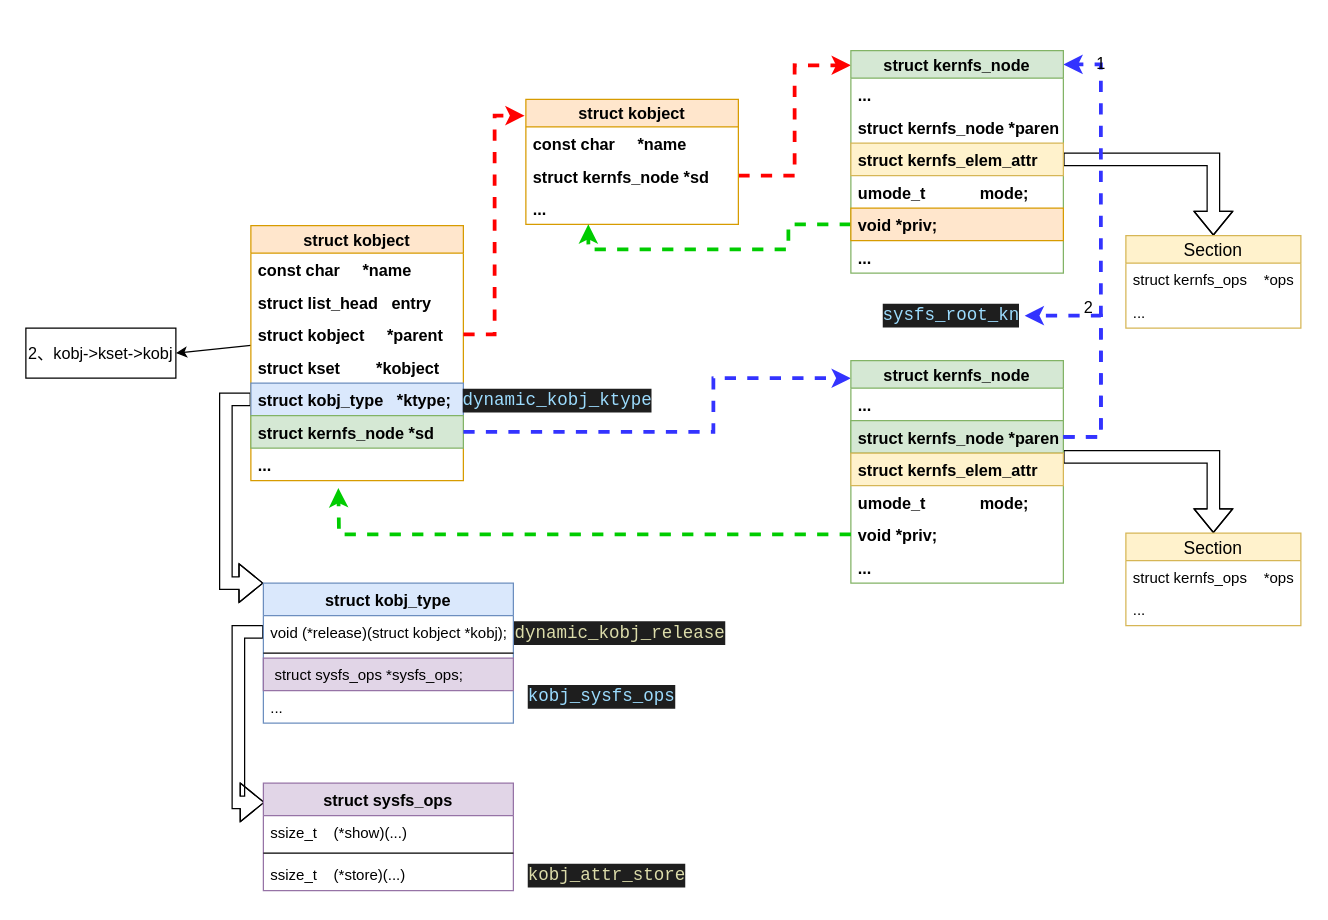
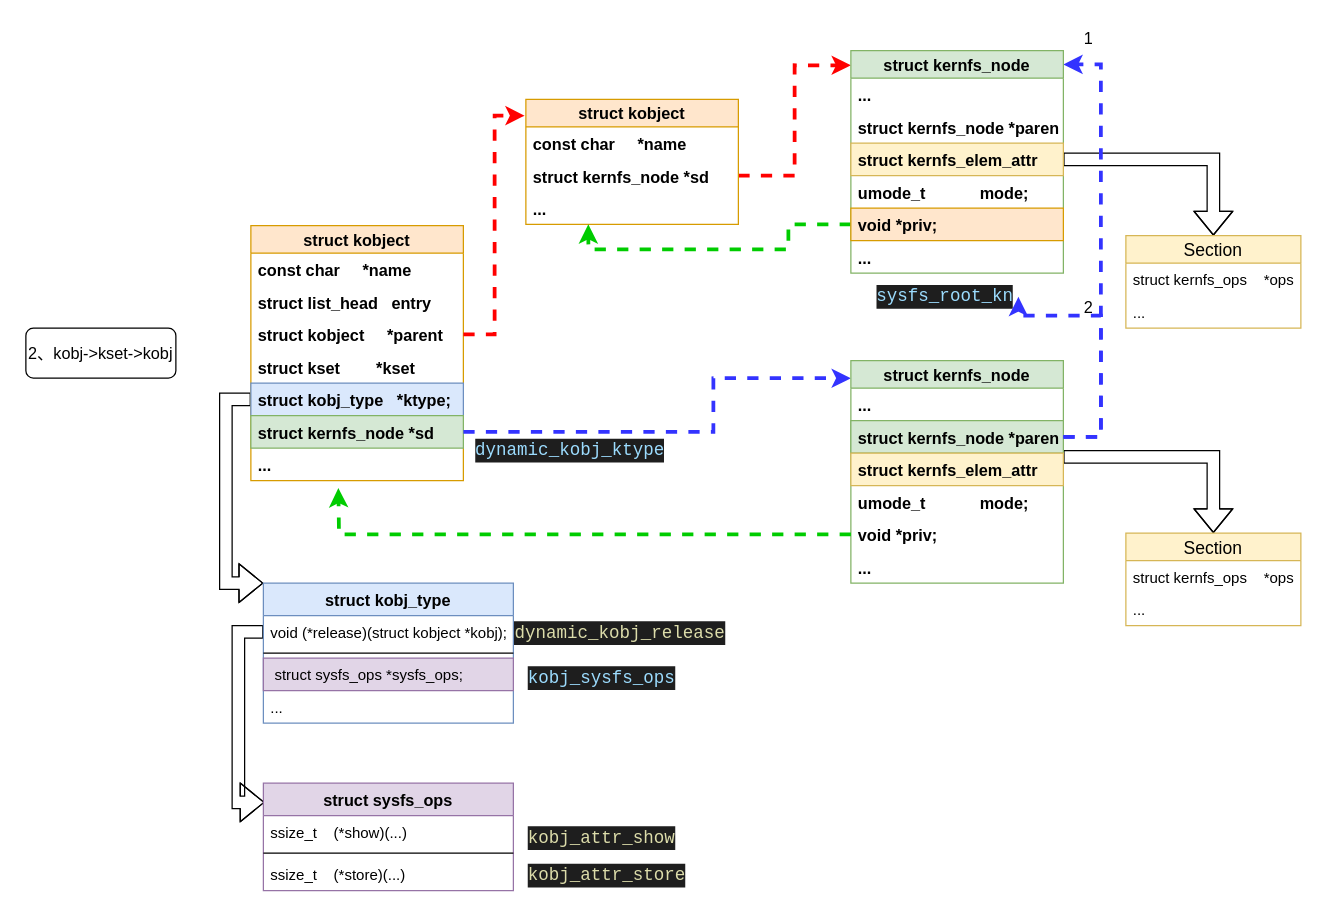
node "1": moved (1101, 63) -> (1088, 38)
node "sysfs_root_kn": moved (951, 316) -> (944, 297)
edge "struct kobject *parent" -> "2、kobj->kset->kobj": removed
node "2、kobj->kset->kobj": shape rectangle -> rounded rectangle
node "struct kset *kobject": label "struct kset *kobject" -> "struct kset *kset"
node "dynamic_kobj_ktype": moved (557, 401) -> (569, 451)
node "kobj_sysfs_ops": moved (607, 696) -> (607, 677)
node "kobj_attr_show": added
